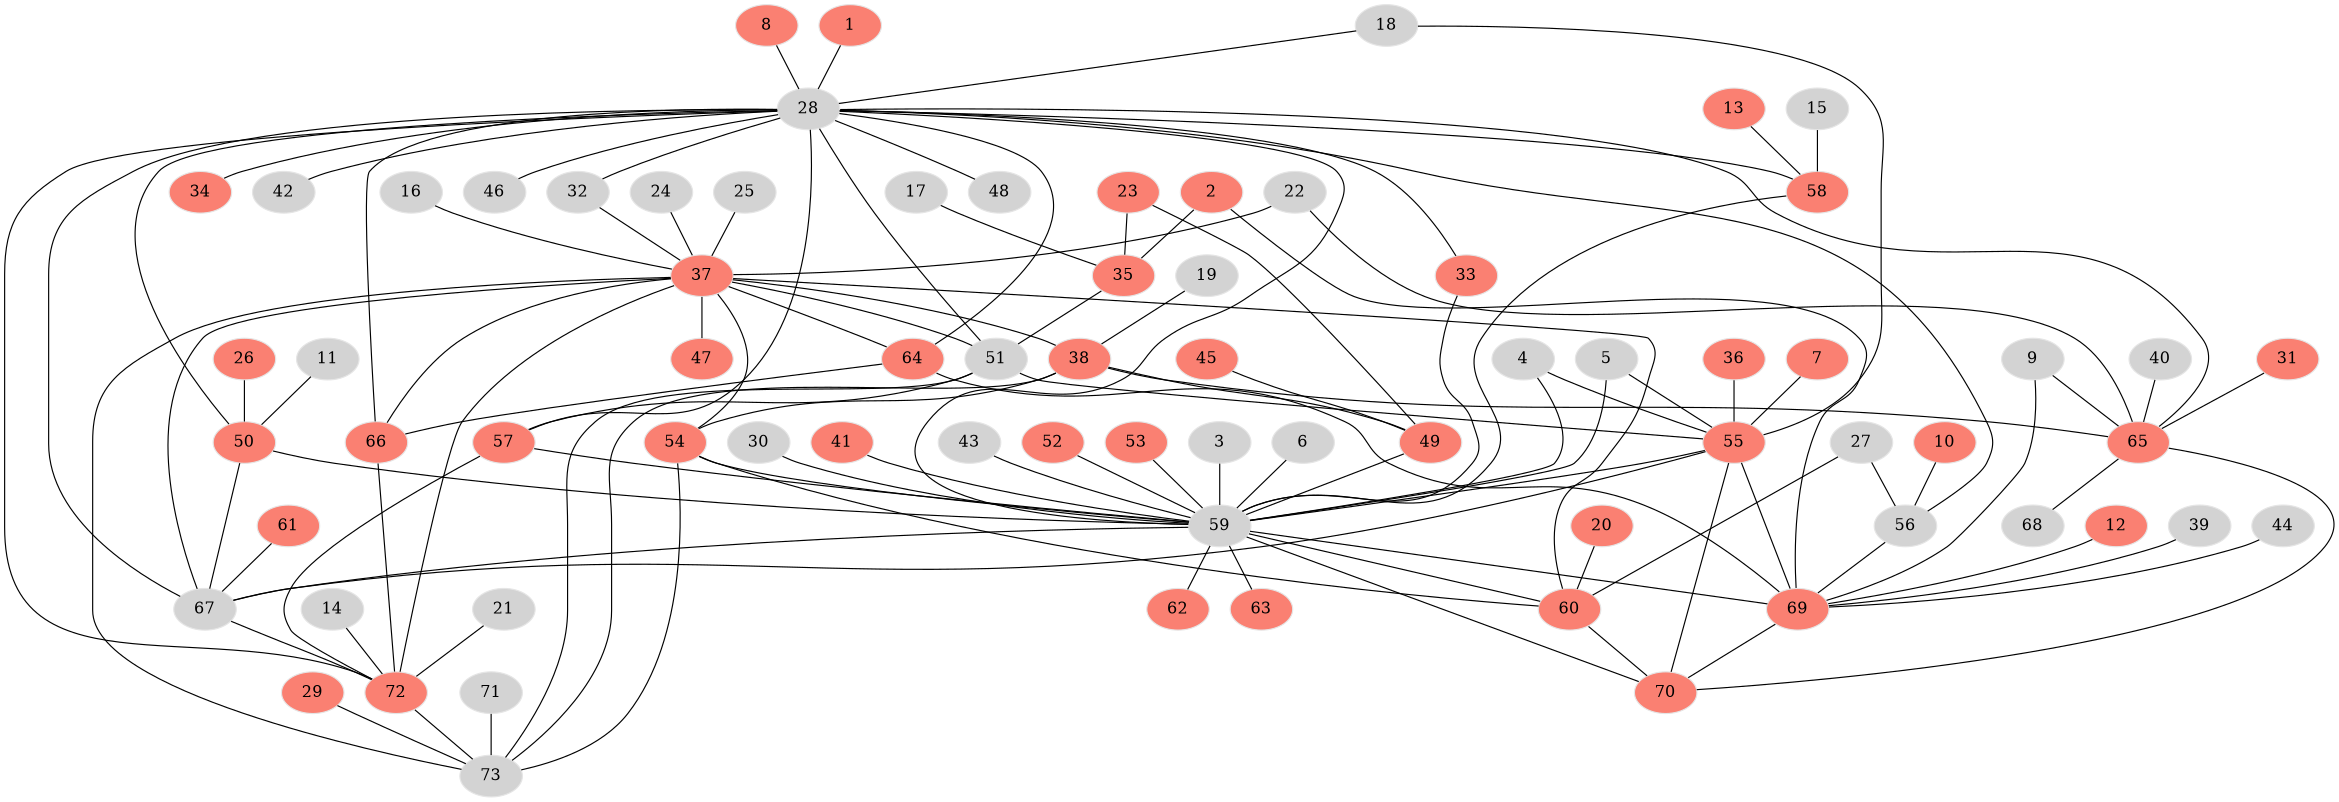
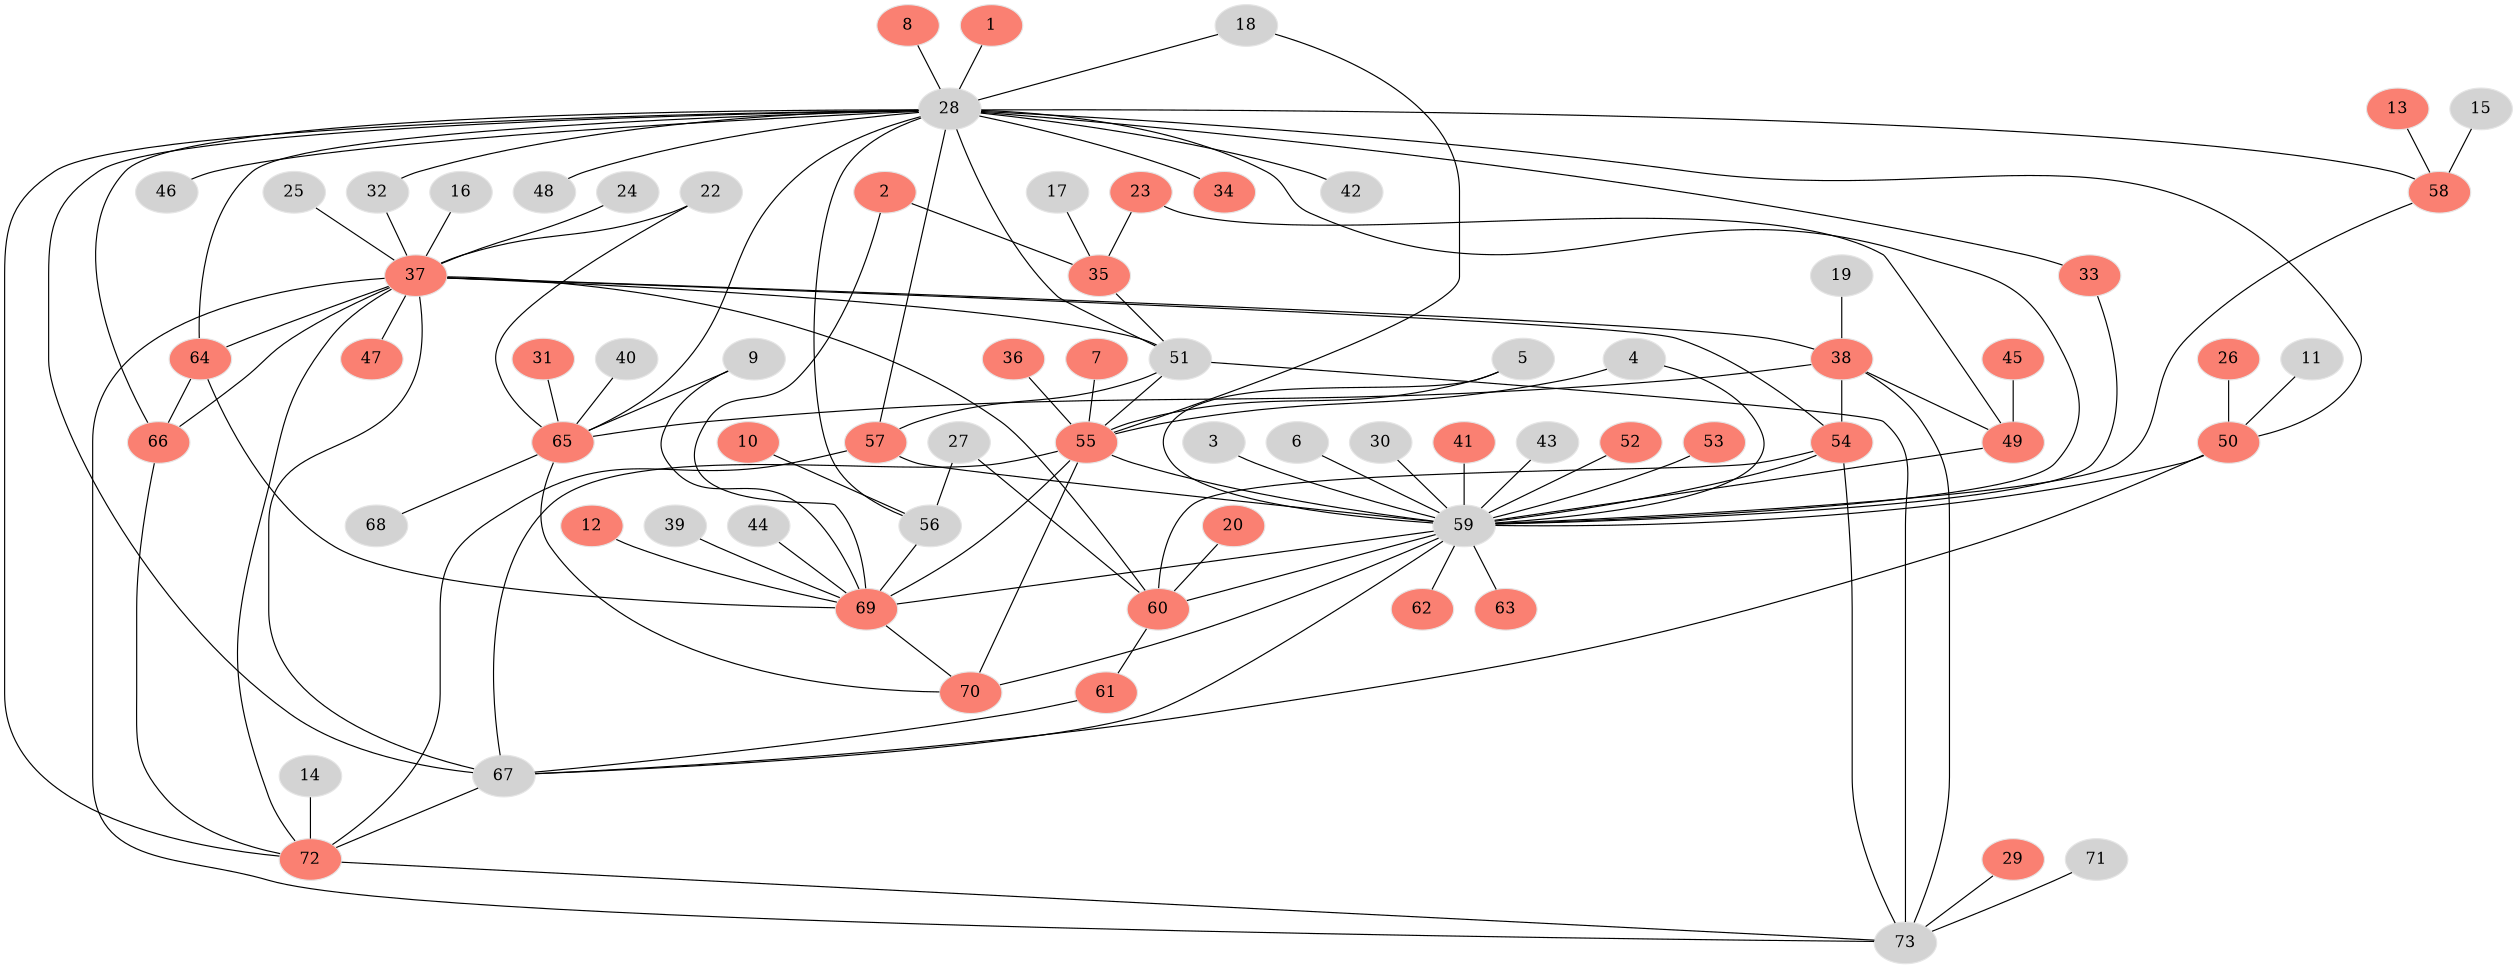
node "21": removed
edge "60" -- "70": now "60" -- "61"
